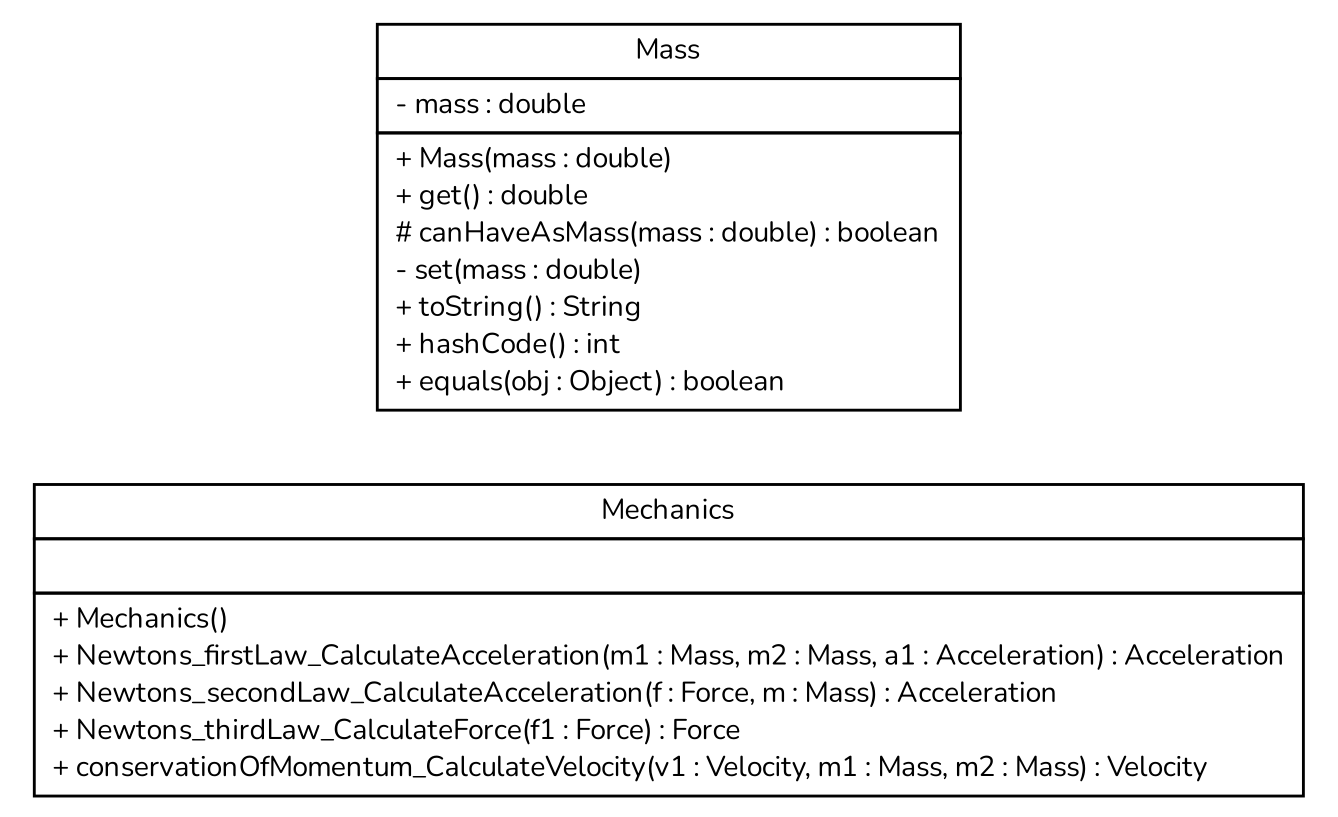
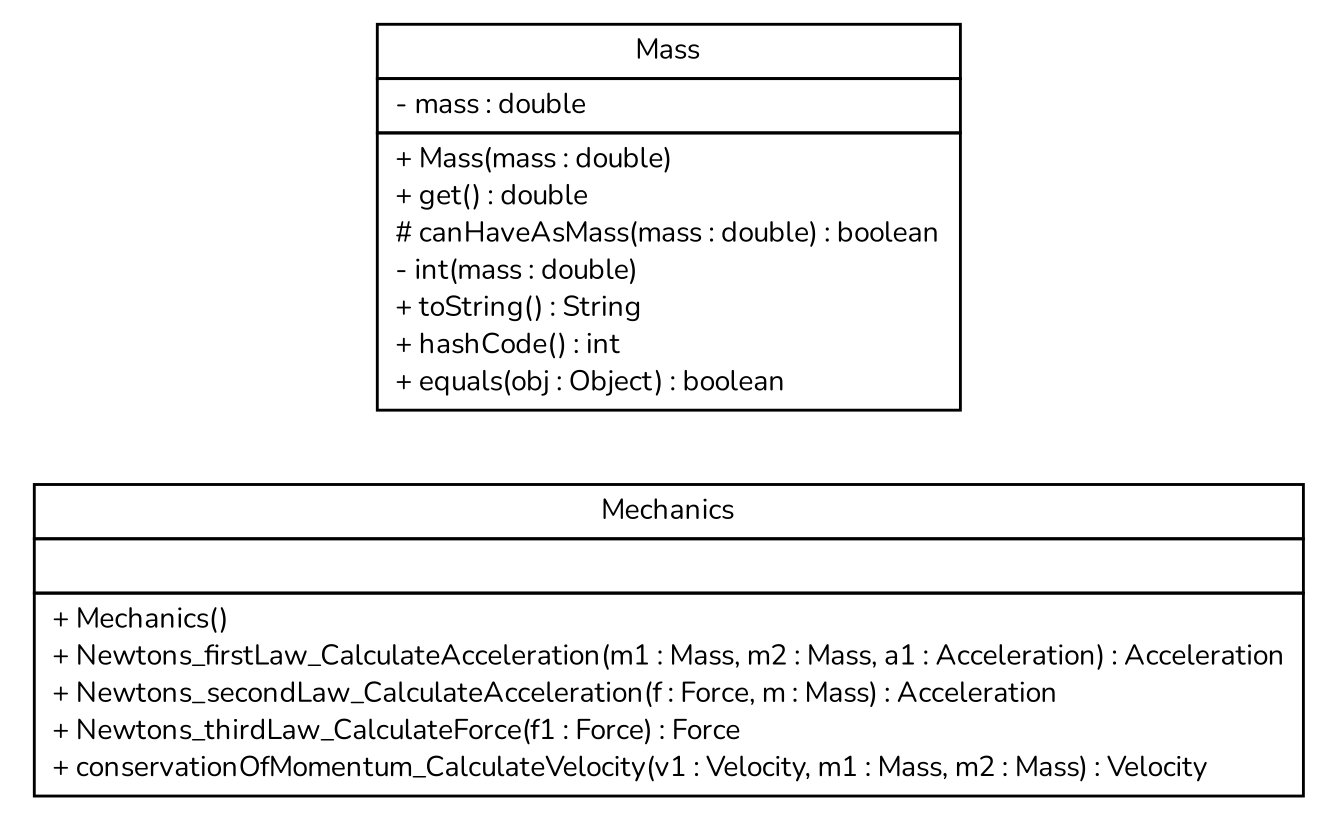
node "Mass": text "- set(mass : double)" -> "- int(mass : double)"
